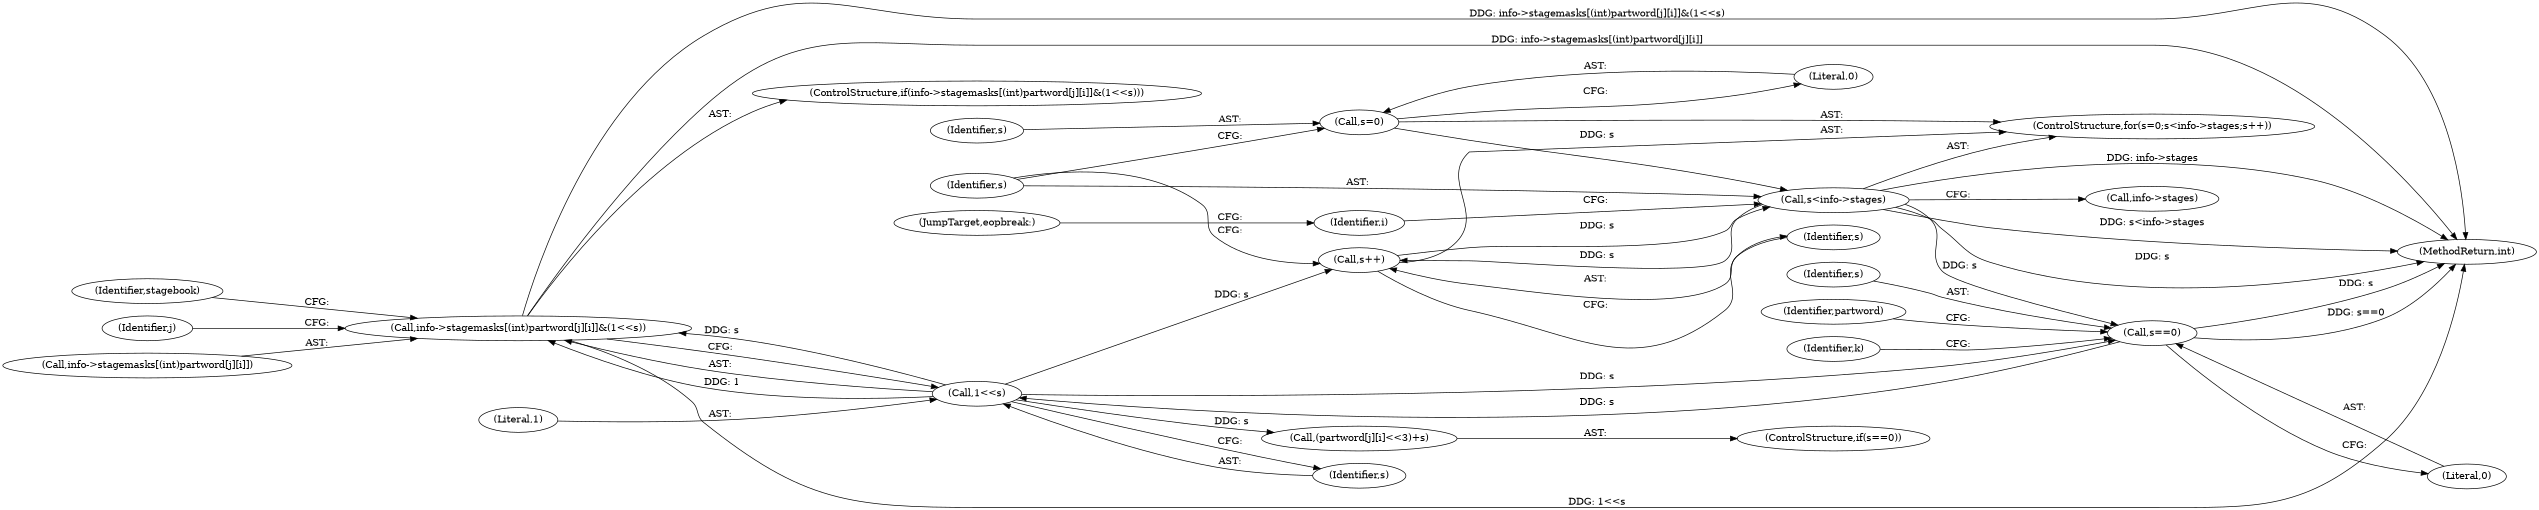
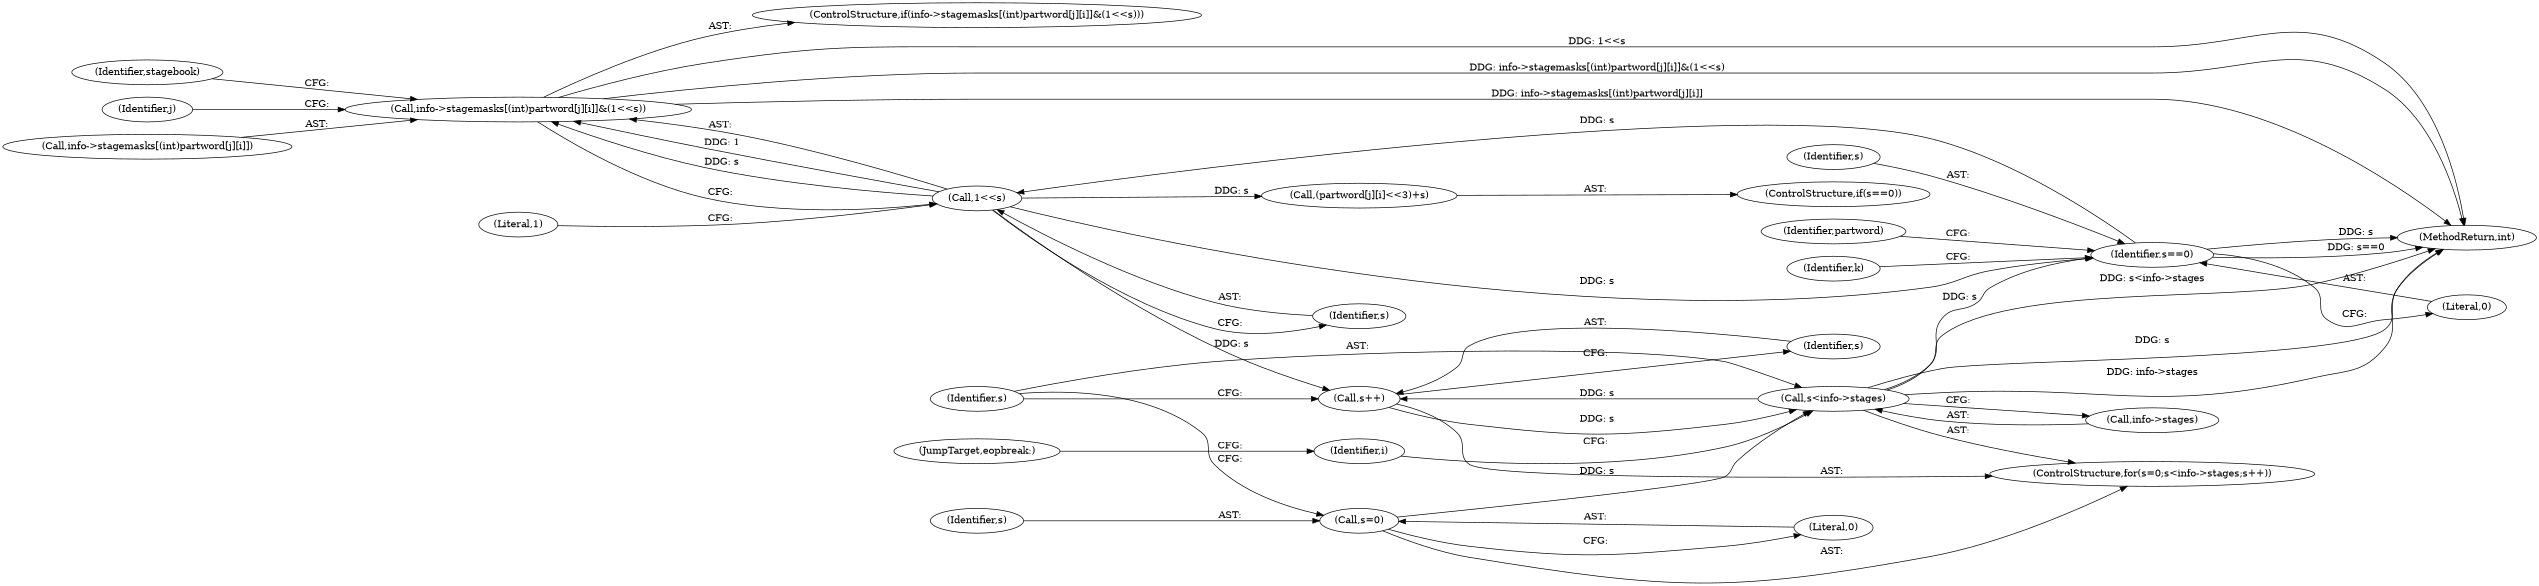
node "(Call,s==0)": label "(Call,s==0)" -> "(Identifier,s==0)"
edge "(Literal,1)" -> "(Call,1<<s)": label "AST: " -> "CFG: "
edge "(Call,info->stages)" -> "(Call,s<info->stages)": added, label "AST:"
